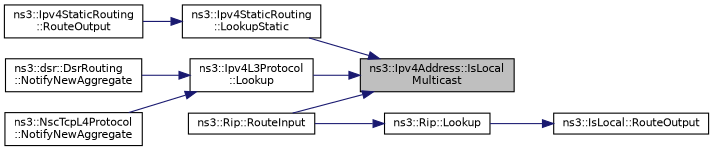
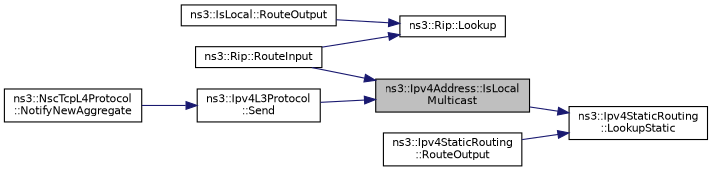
edge "ns3::Ipv4StaticRouting ::LookupStatic" -> "ns3::Ipv4Address::IsLocal Multicast": reversed
node "ns3::dsr::DsrRouting ::NotifyNewAggregate": removed
node "ns3::Ipv4L3Protocol ::Lookup": label "ns3::Ipv4L3Protocol ::Lookup" -> "ns3::Ipv4L3Protocol ::Send"
edge "ns3::Rip::Lookup" -> "ns3::IsLocal::RouteOutput": reversed
